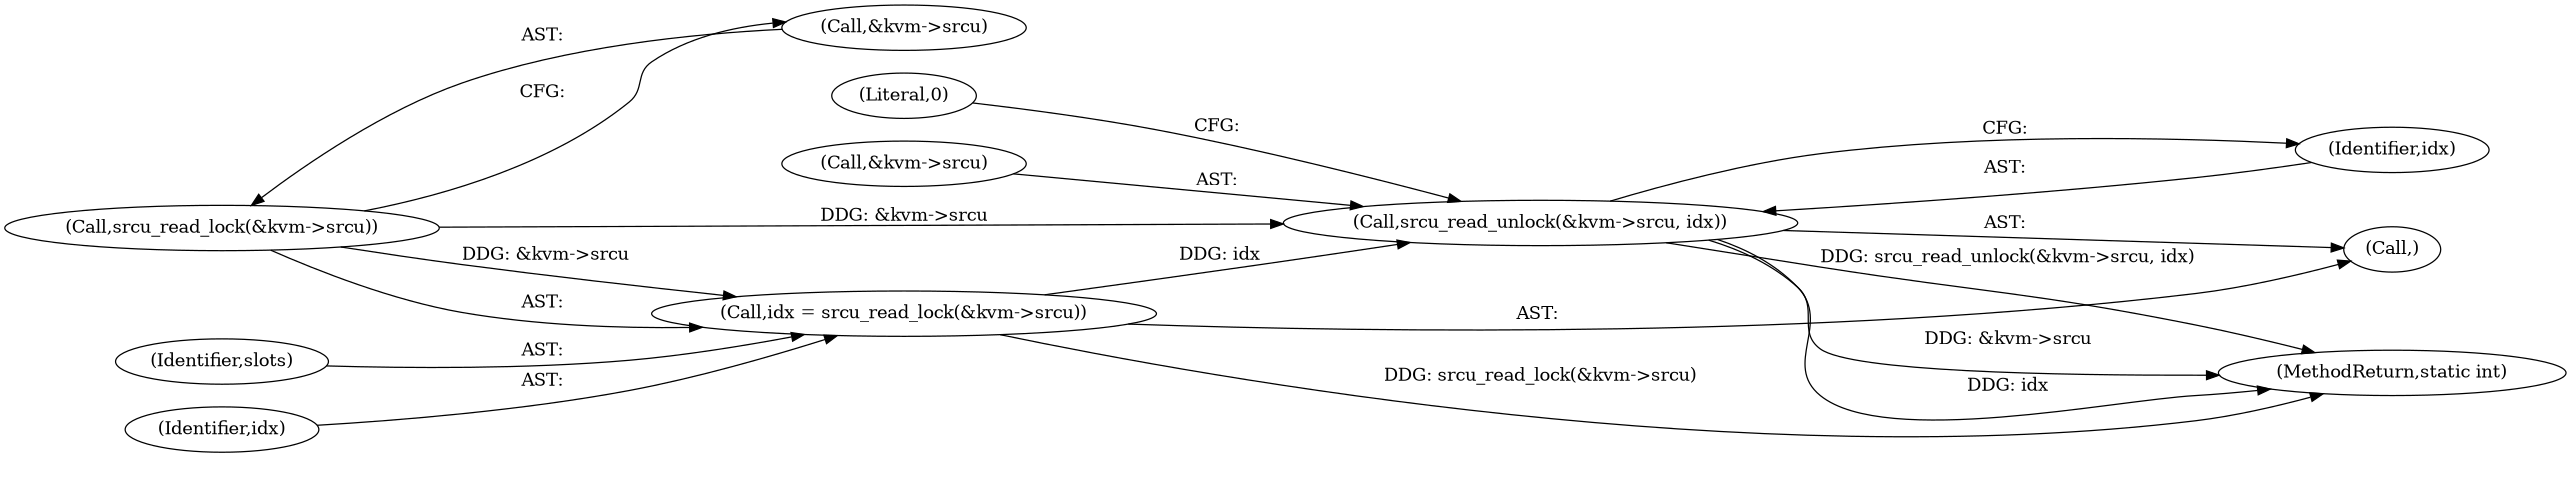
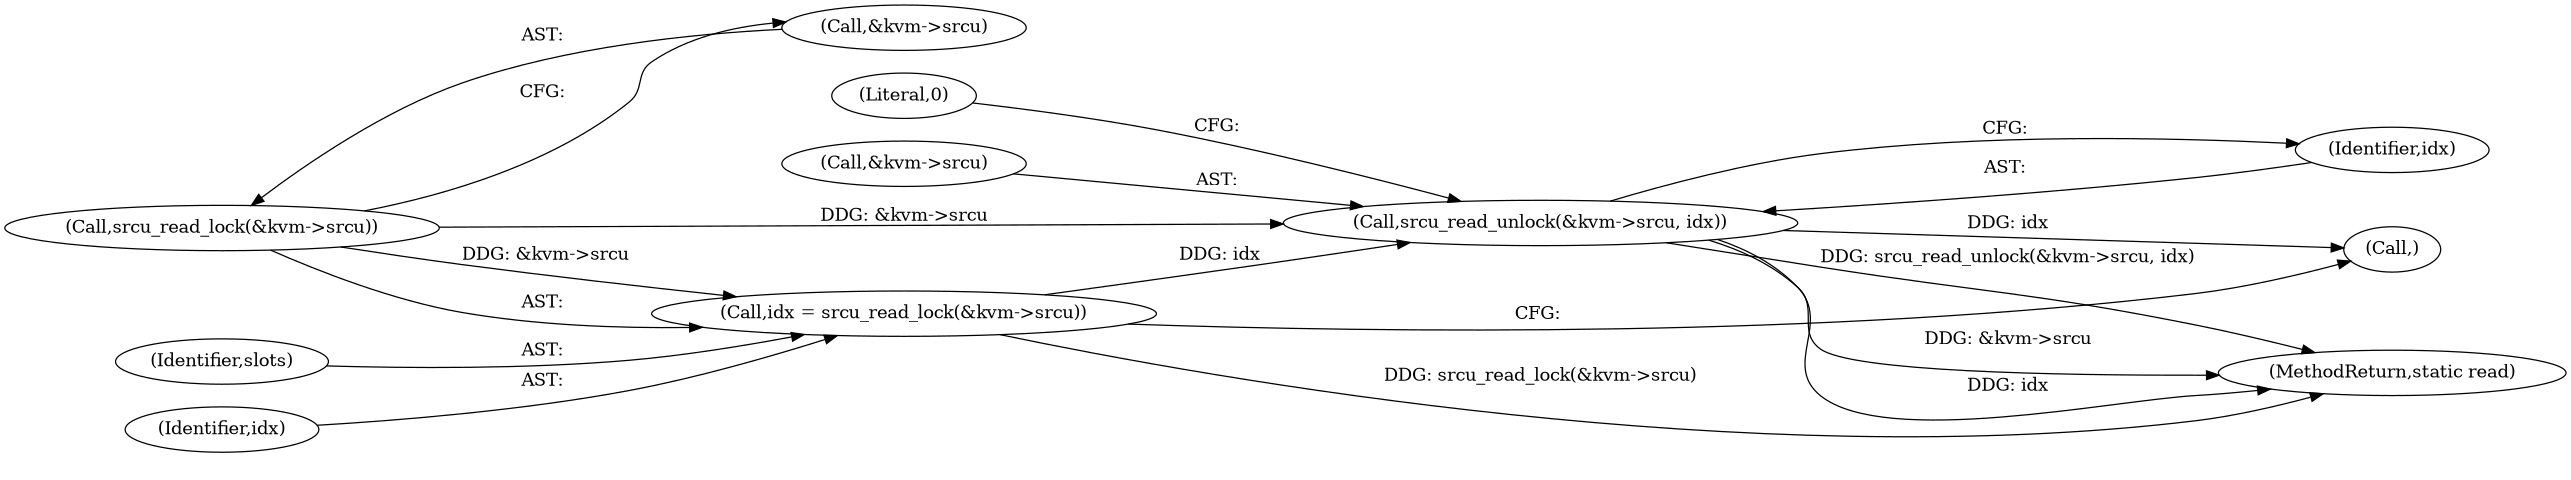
edge "(Call,srcu_read_unlock(&kvm->srcu, idx))" -> "(Call,)": label "AST: " -> "DDG: idx"
edge "(Call,idx = srcu_read_lock(&kvm->srcu))" -> "(Call,)": label "AST: " -> "CFG: "
node "(MethodReturn,static int)": label "(MethodReturn,static int)" -> "(MethodReturn,static read)"
